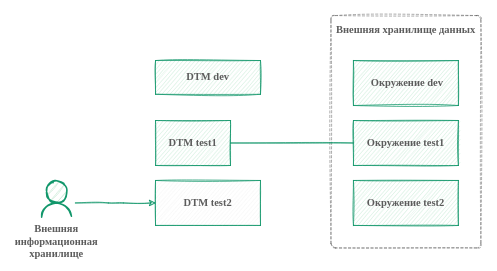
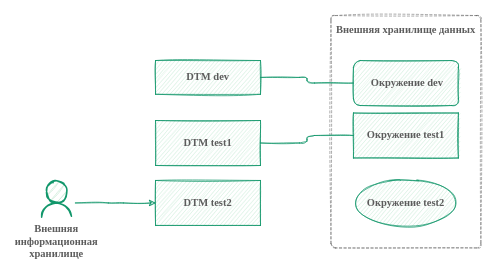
edge "DTM dev" -- "Окружение dev": added
node "Окружение dev": shape rectangle -> rounded rectangle
node "DTM test1": size 75x45 -> 105x45
node "Окружение test1": moved (406, 143) -> (406, 135)
node "DTM test2": fillcolor #f5f5f5 -> #ccebd8
node "Окружение test2": shape rectangle -> ellipse
